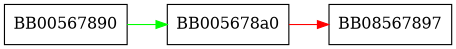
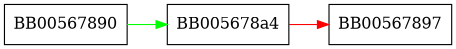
node "BB005678a0": label "BB005678a0" -> "BB005678a4"
node "BB08567897": label "BB08567897" -> "BB00567897"
